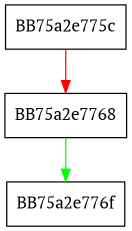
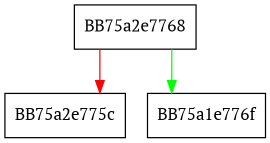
edge "BB75a2e775c" -> "BB75a2e7768": reversed
node "BB75a2e776f": label "BB75a2e776f" -> "BB75a1e776f"
